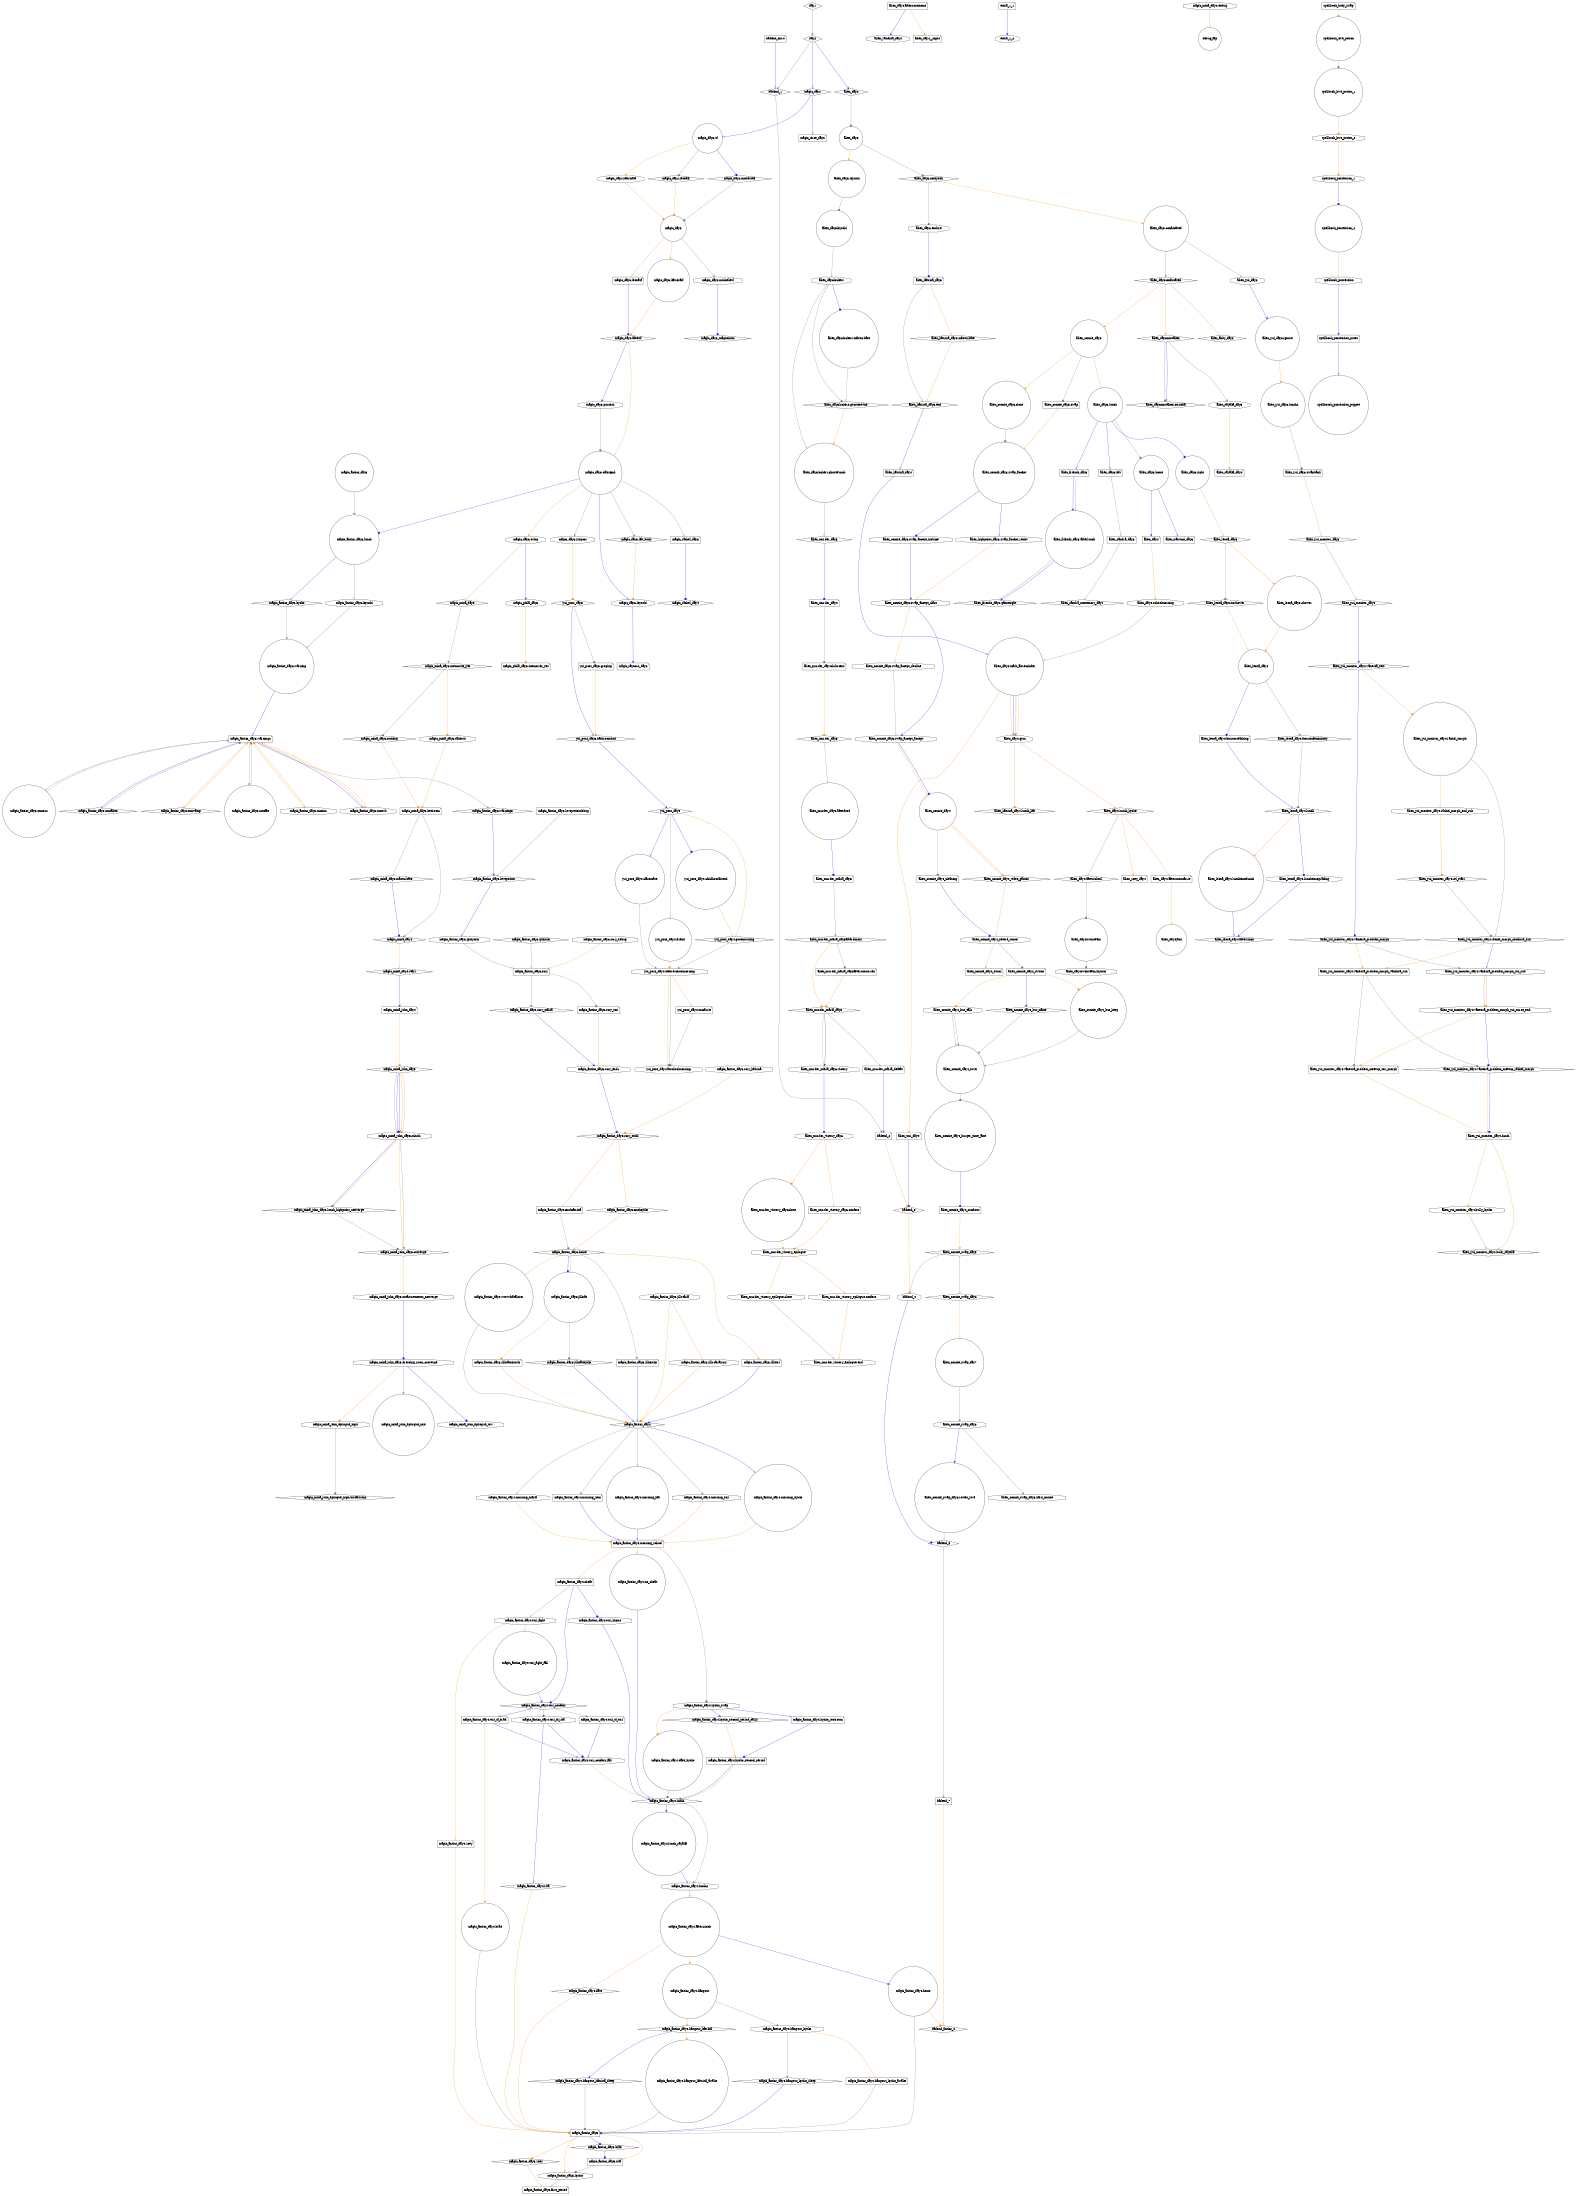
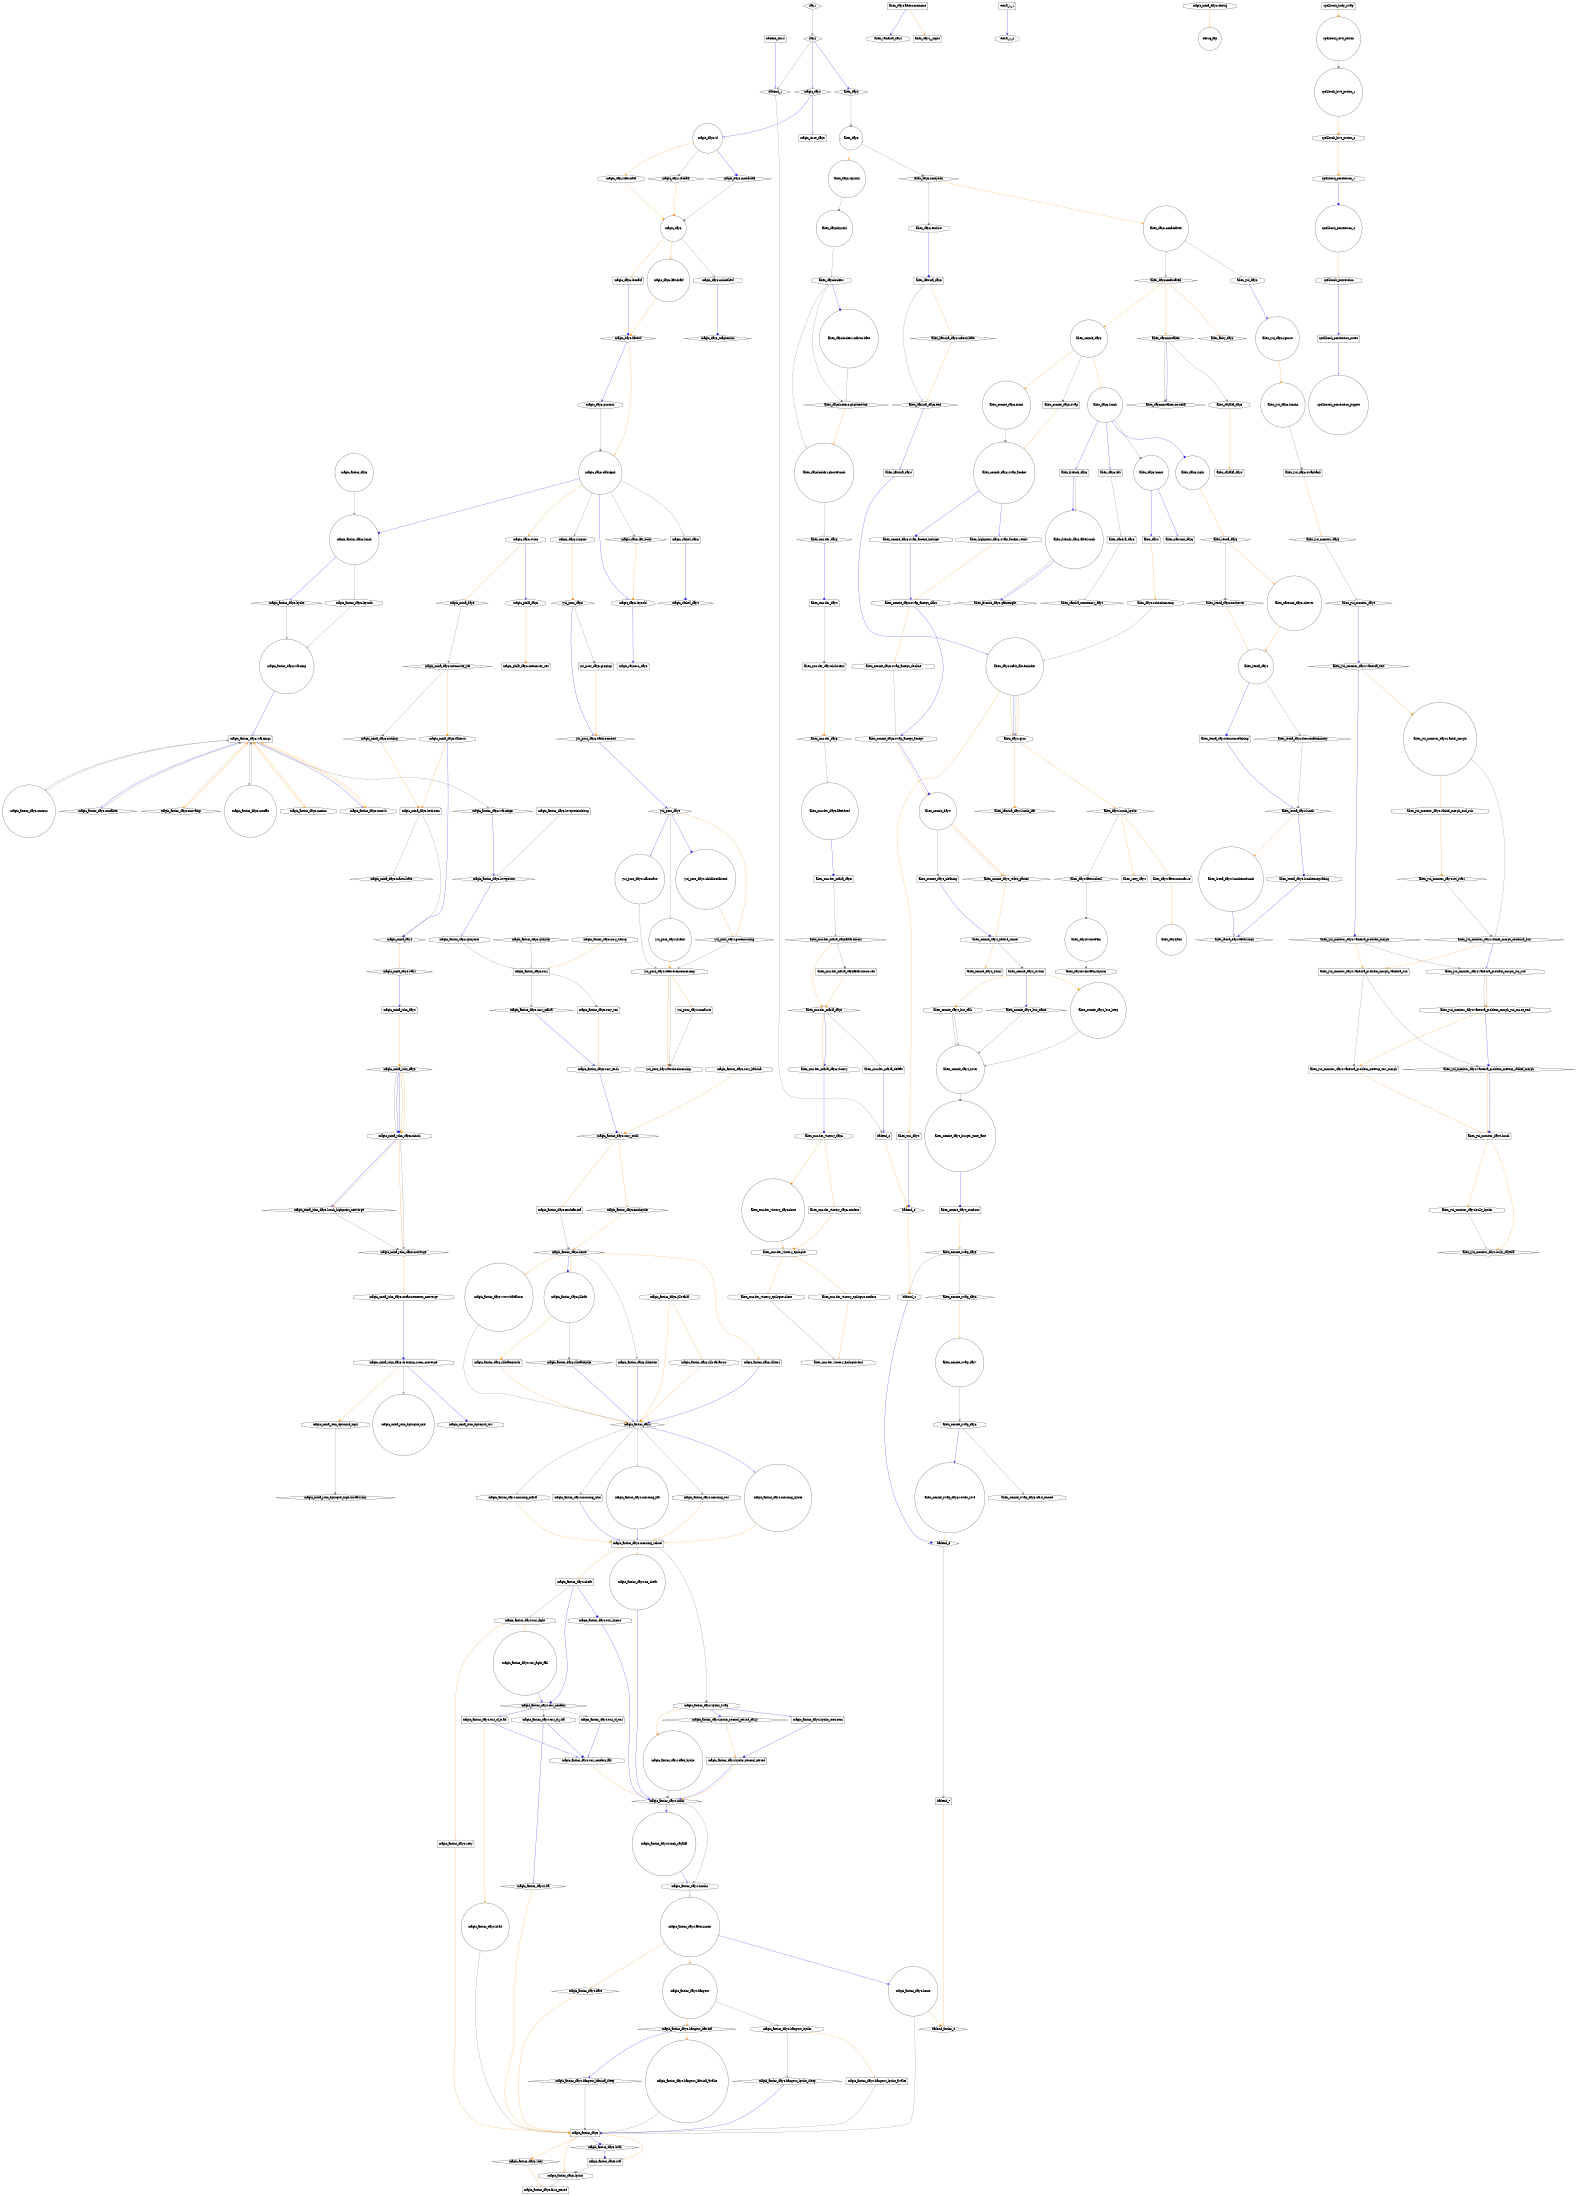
node "alien_leona_day3.shower": label "alien_leona_day3.shower" -> "alien_natsumi_day3.shower"
edge "magic_mina_day3.masturbate" -> "magic_mina_day4": now "magic_mina_day3.takeout" -> "magic_mina_day4"
